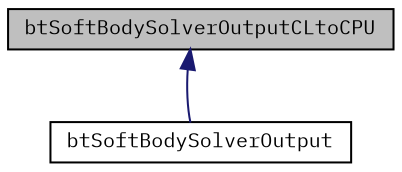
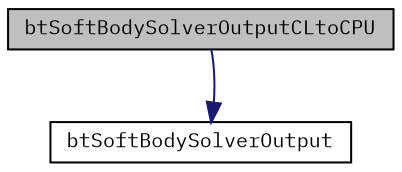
edge "btSoftBodySolverOutput" -> "btSoftBodySolverOutputCLtoCPU": reversed
